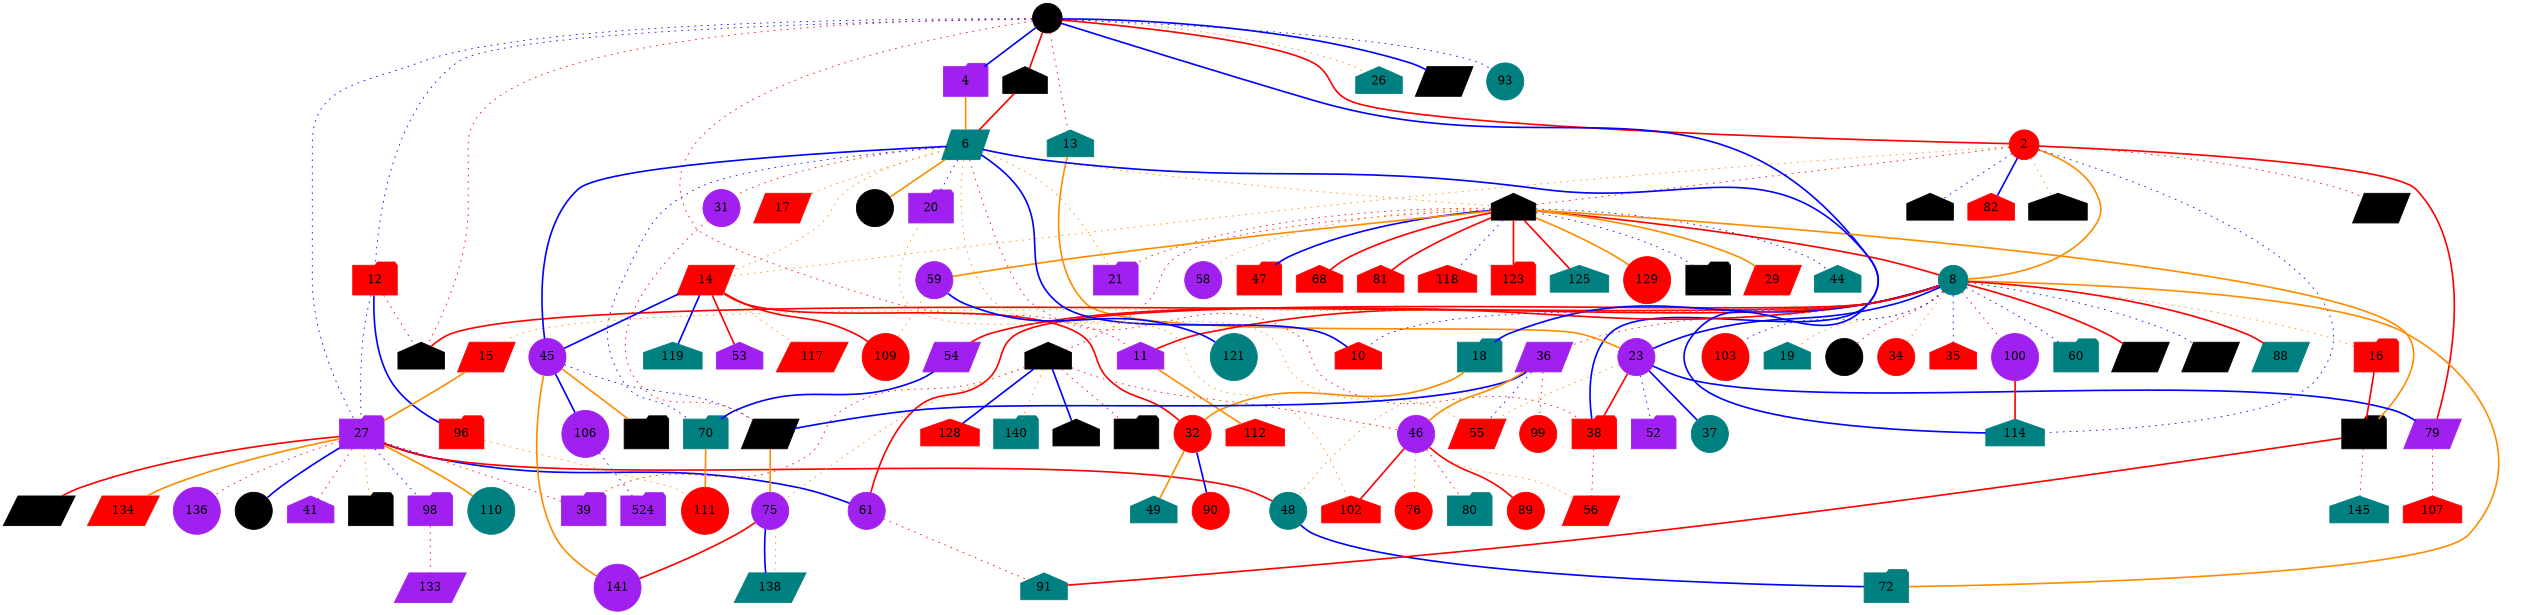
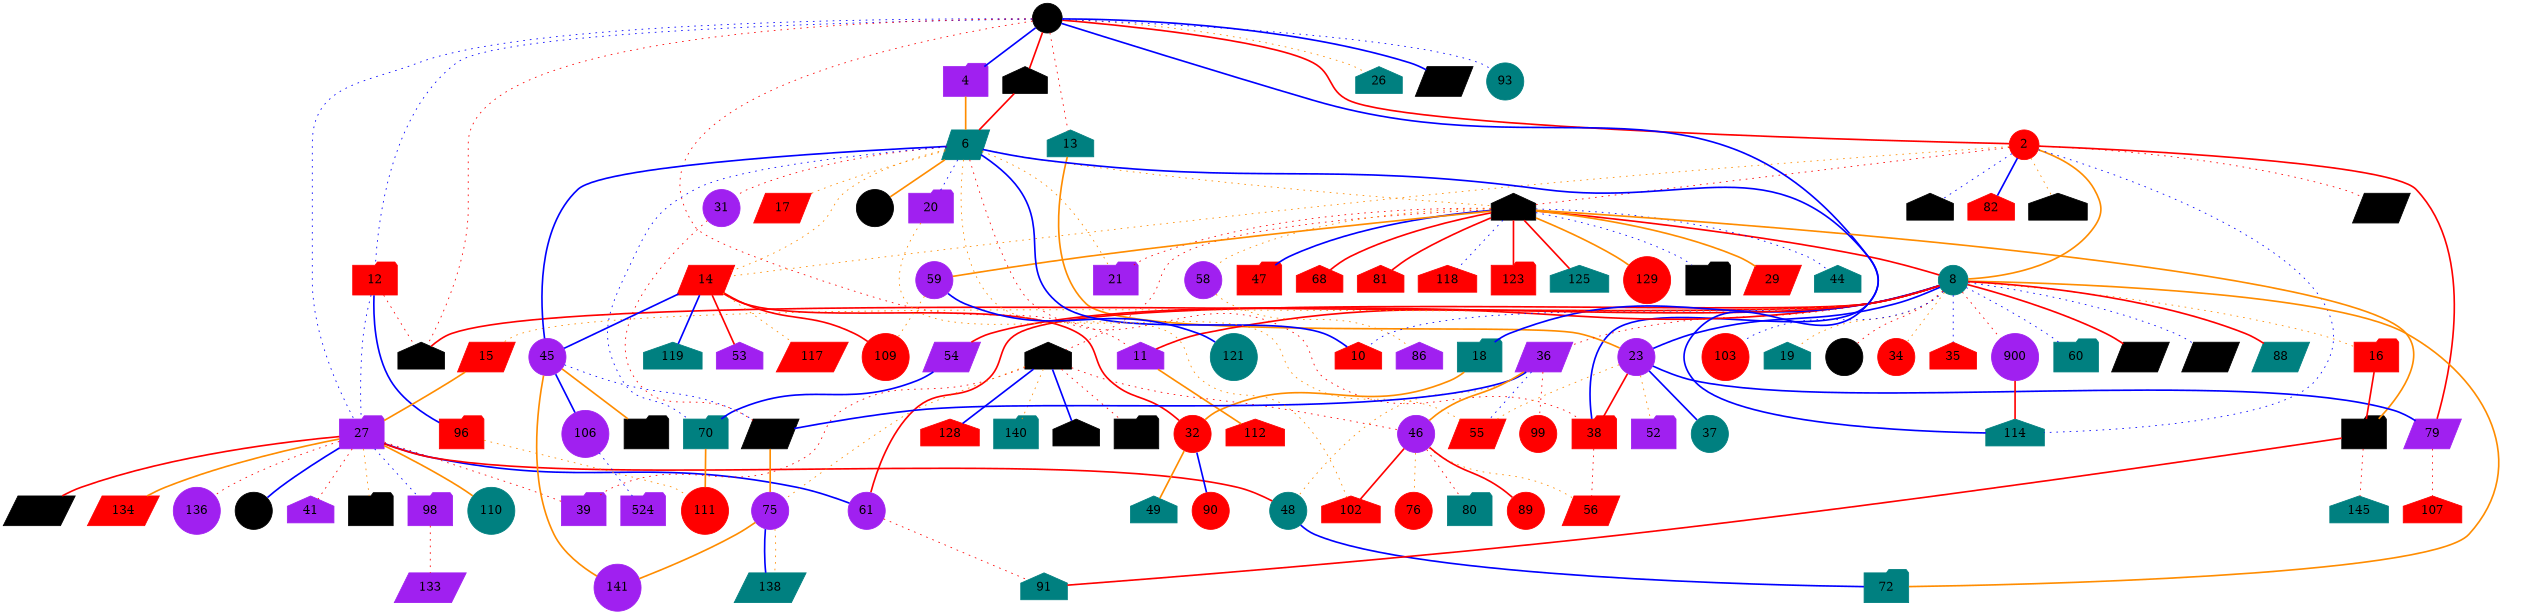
node "86": added
node "100": label "100" -> "900"
edge "23" -- "52": color blue -> darkorange
edge "75" -- "141": color red -> darkorange
